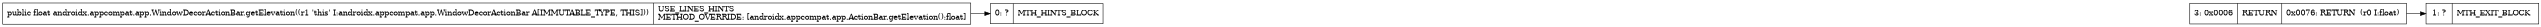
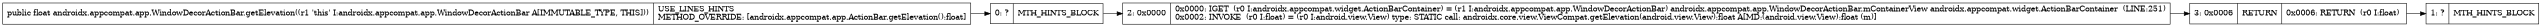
node "3: 0x0006": text "0x0076: RETURN  (r0 I:float)" -> "0x0006: RETURN  (r0 I:float)"
node "1: ?": text "MTH_EXIT_BLOCK" -> "MTH_HINTS_BLOCK"
node "2: 0x0000": added
